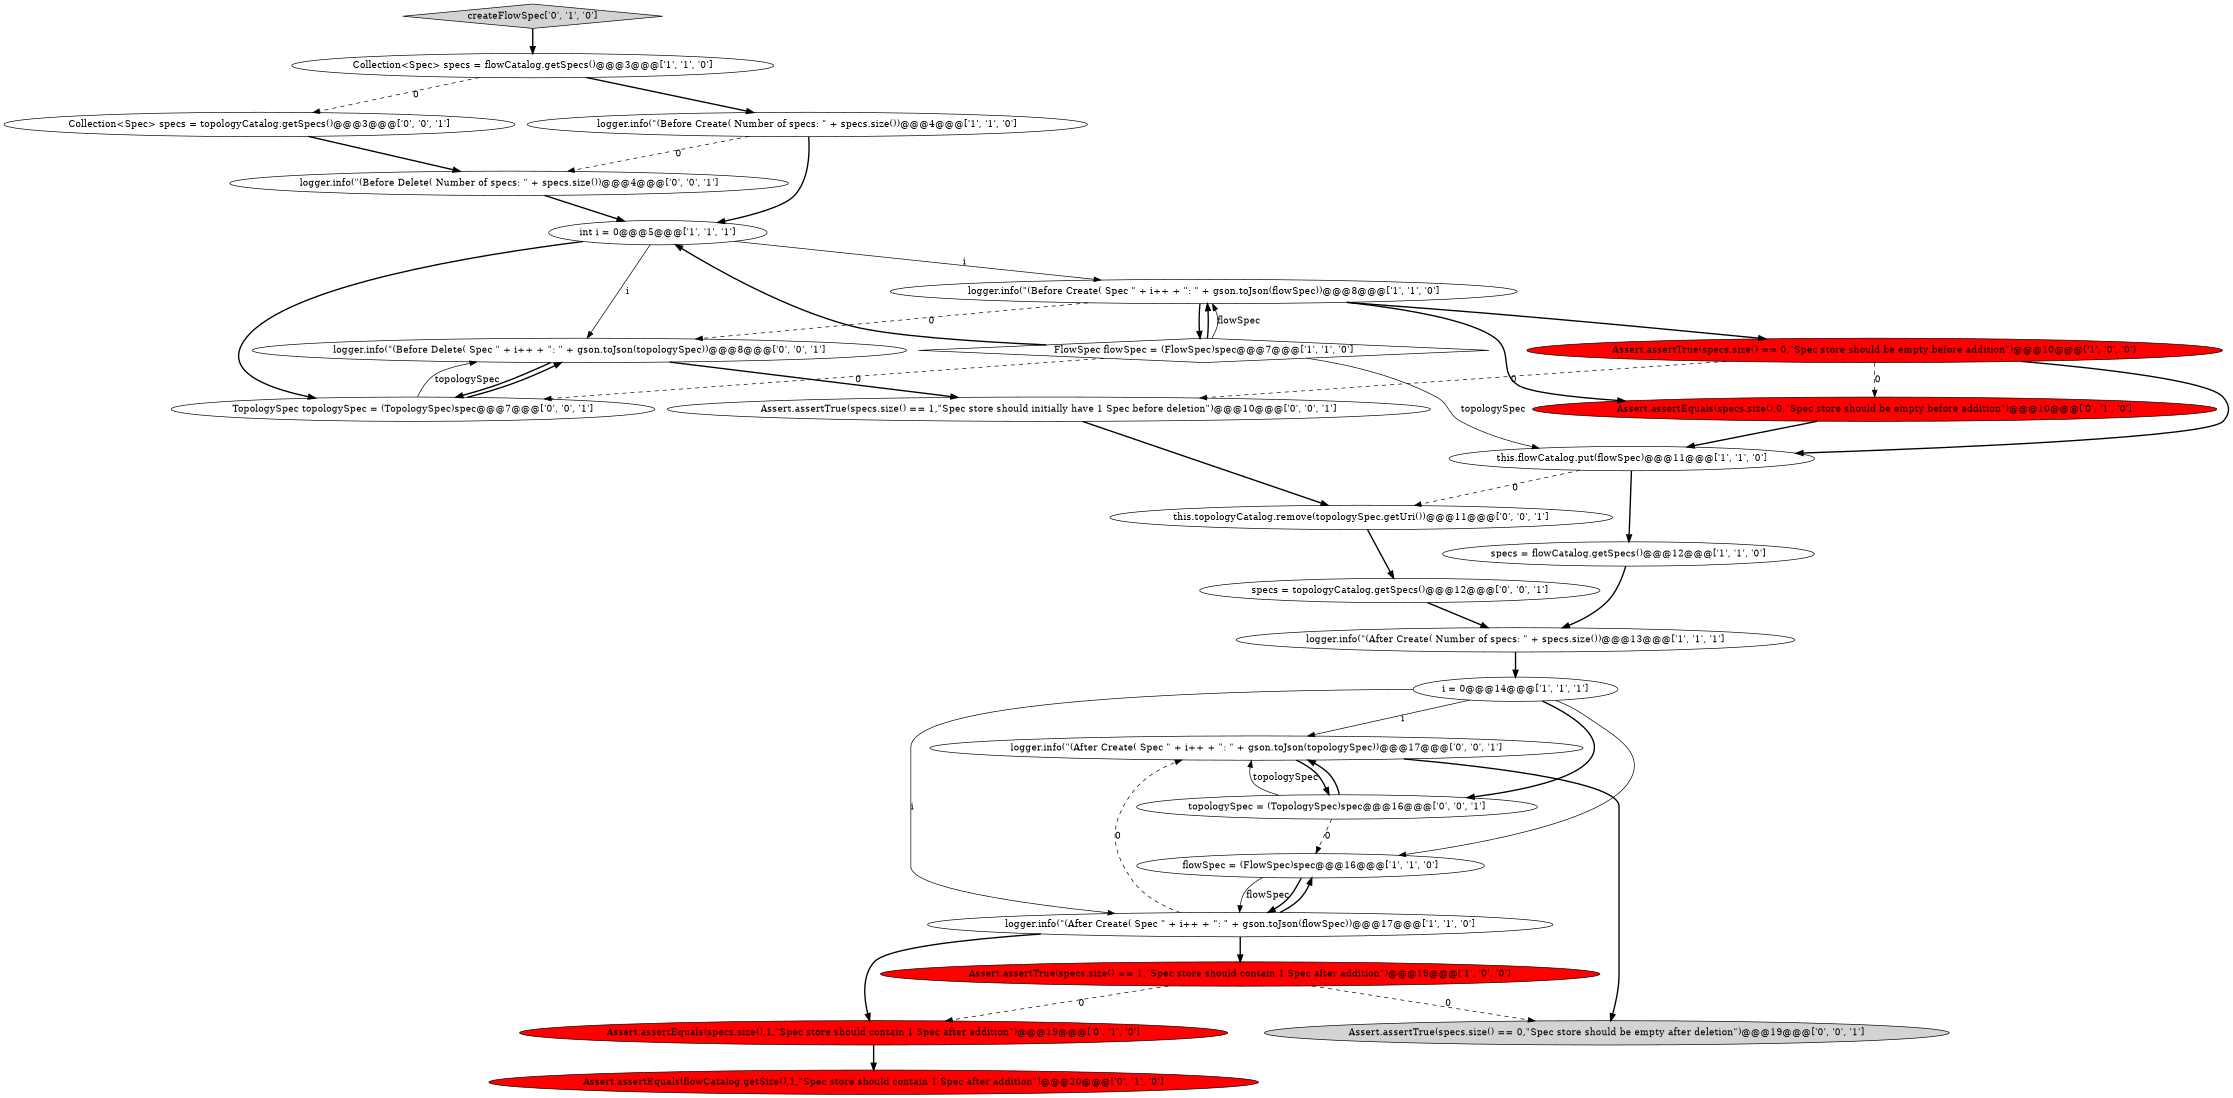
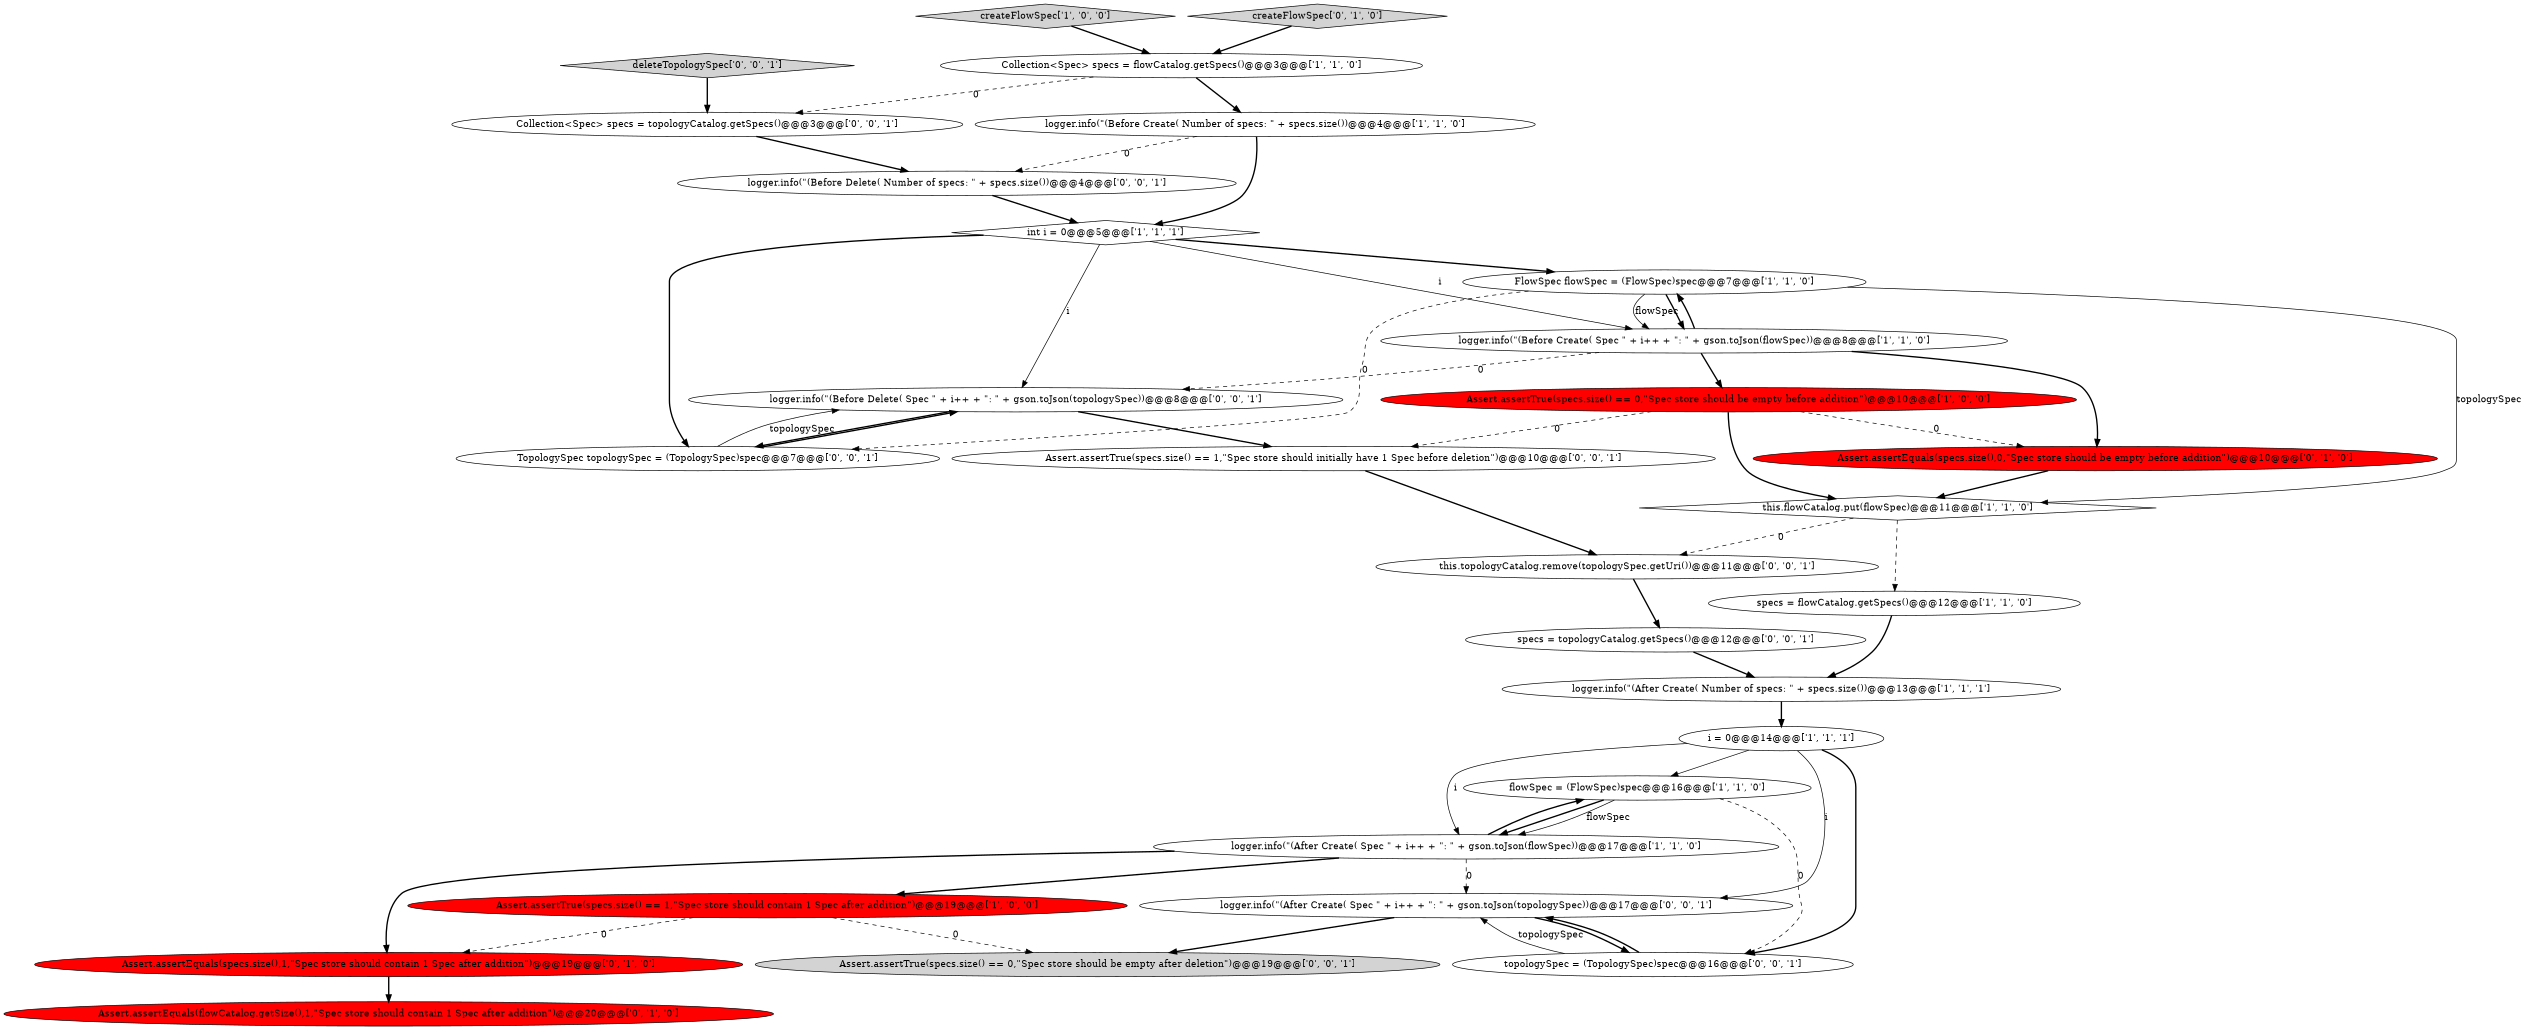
node "createFlowSpec['1', '0', '0']": added
node "deleteTopologySpec['0', '0', '1']": added
node "int i = 0@@@5@@@['1', '1', '1']": shape ellipse -> diamond
edge "FlowSpec flowSpec = (FlowSpec)spec@@@7@@@['1', '1', '0']" -> "int i = 0@@@5@@@['1', '1', '1']": reversed
node "FlowSpec flowSpec = (FlowSpec)spec@@@7@@@['1', '1', '0']": shape diamond -> ellipse
node "this.flowCatalog.put(flowSpec)@@@11@@@['1', '1', '0']": shape ellipse -> diamond
edge "this.flowCatalog.put(flowSpec)@@@11@@@['1', '1', '0']" -> "specs = flowCatalog.getSpecs()@@@12@@@['1', '1', '0']": style bold -> dashed
edge "topologySpec = (TopologySpec)spec@@@16@@@['0', '0', '1']" -> "flowSpec = (FlowSpec)spec@@@16@@@['1', '1', '0']": reversed
